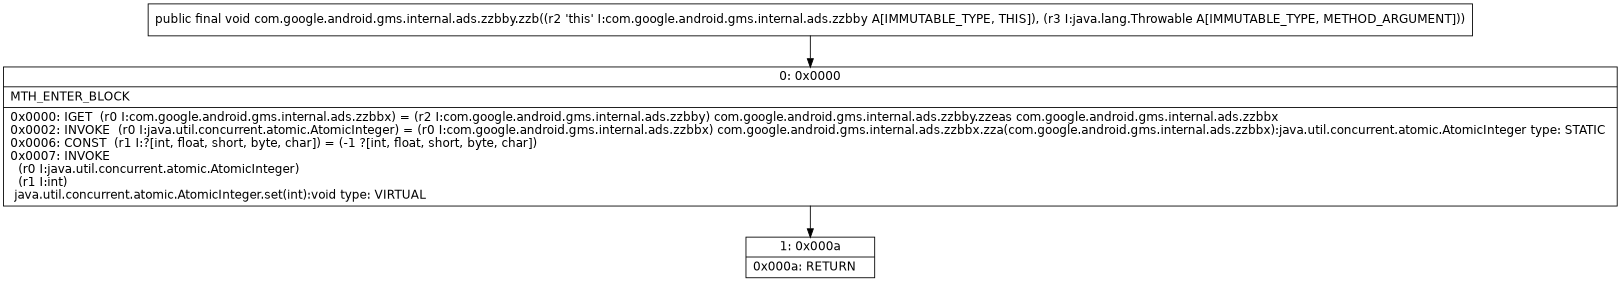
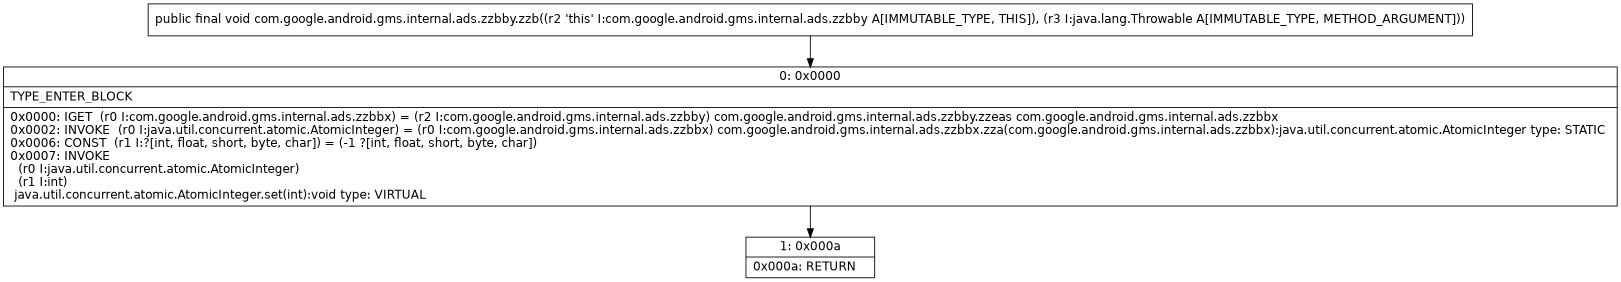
node "0: 0x0000": text "MTH_ENTER_BLOCK" -> "TYPE_ENTER_BLOCK"
